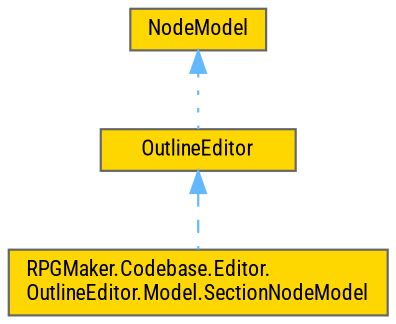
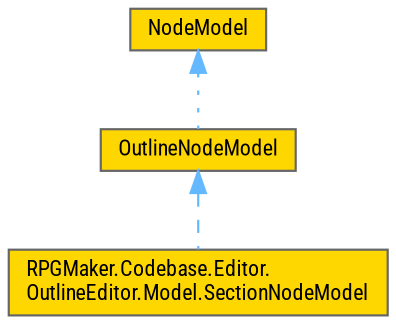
node "OutlineEditor": label "OutlineEditor" -> "OutlineNodeModel"
